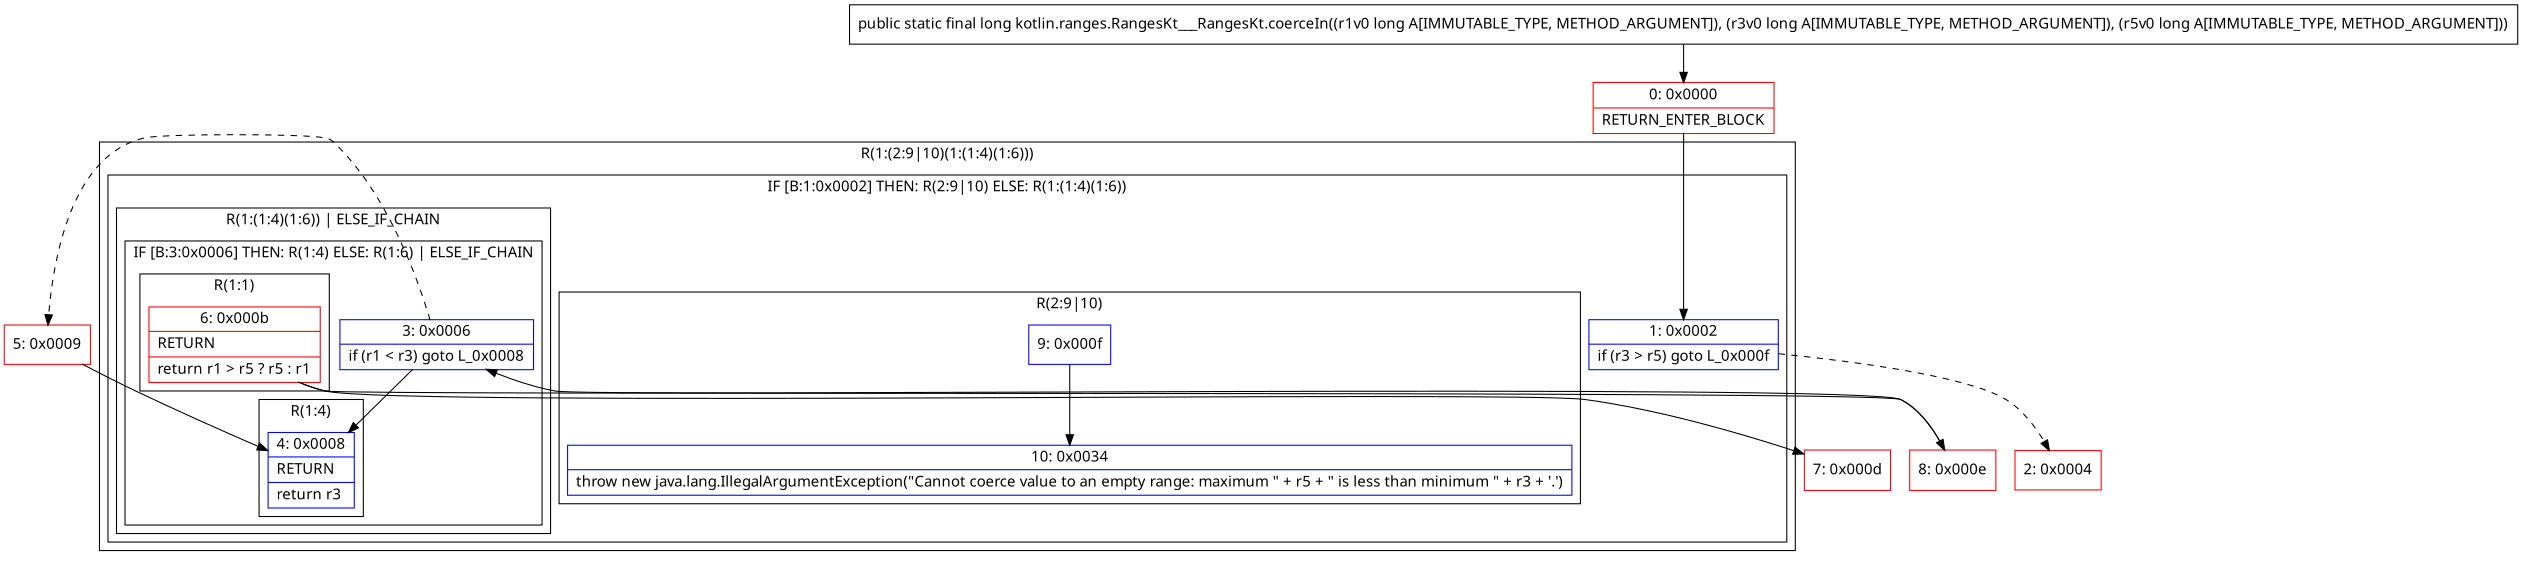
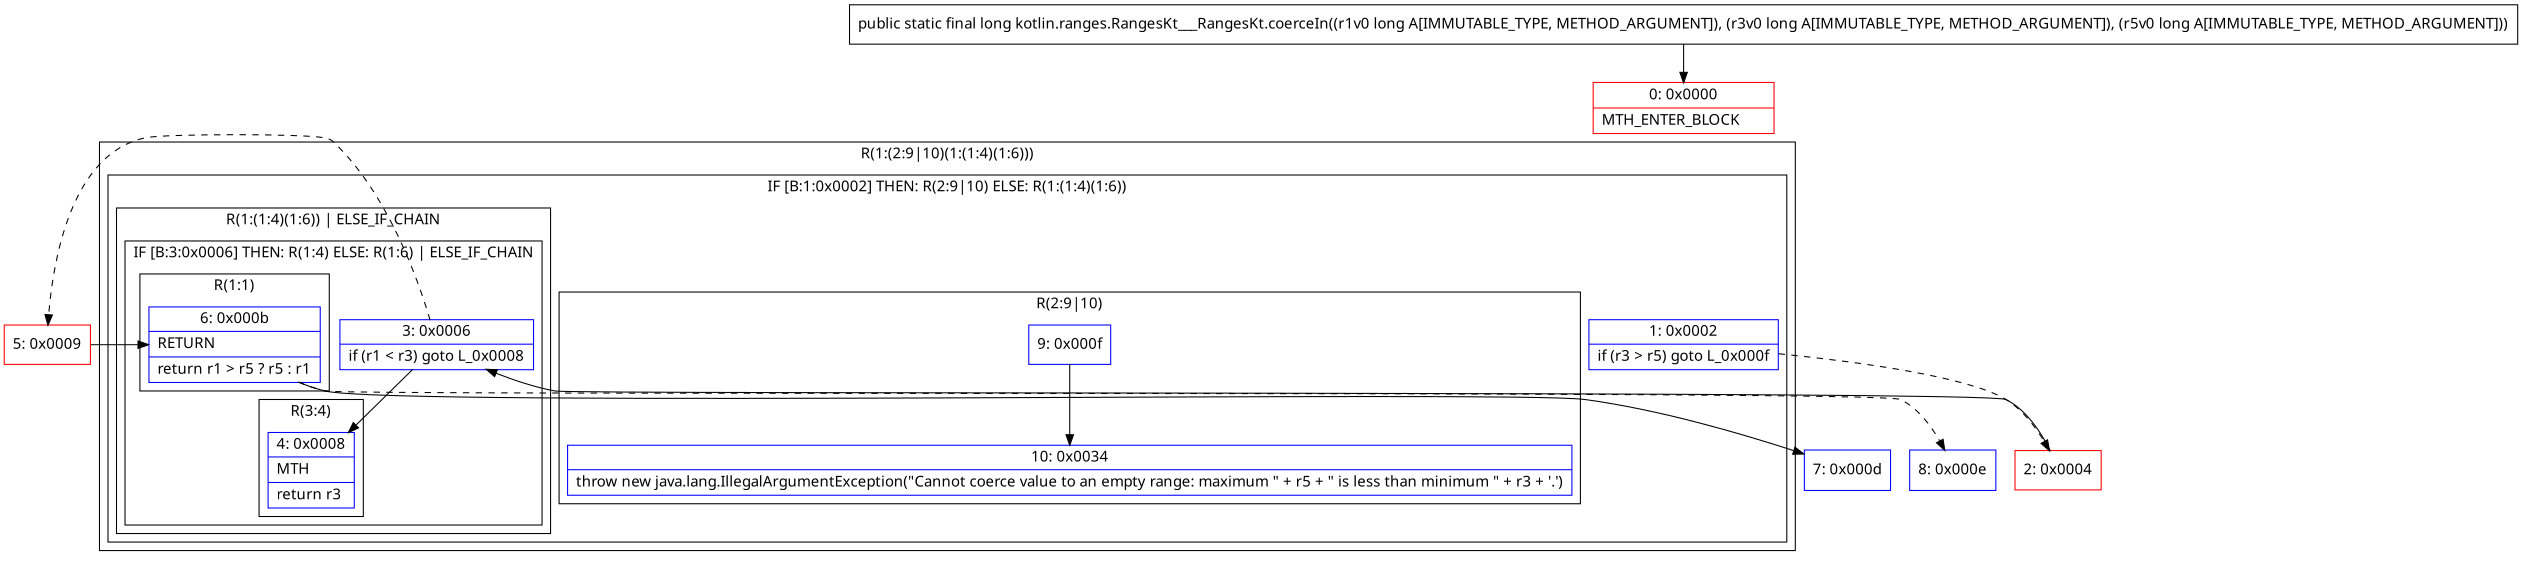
node "0: 0x0000": text "RETURN_ENTER_BLOCK" -> "MTH_ENTER_BLOCK"
edge "0: 0x0000" -> "1: 0x0002": removed
node "6: 0x000b": color red -> blue
edge "8: 0x000e" -> "3: 0x0006": now "2: 0x0004" -> "3: 0x0006"
edge "6: 0x000b" -> "8: 0x000e": style solid -> dashed
edge "5: 0x0009" -> "4: 0x0008": now "5: 0x0009" -> "6: 0x000b"
cluster "R(1:4)": label "R(1:4)" -> "R(3:4)"
node "4: 0x0008": text "RETURN" -> "MTH"
node "7: 0x000d": color red -> blue
node "8: 0x000e": color red -> blue
